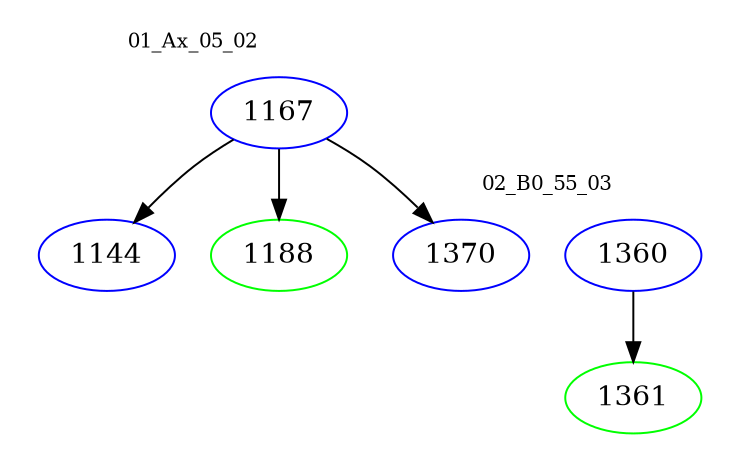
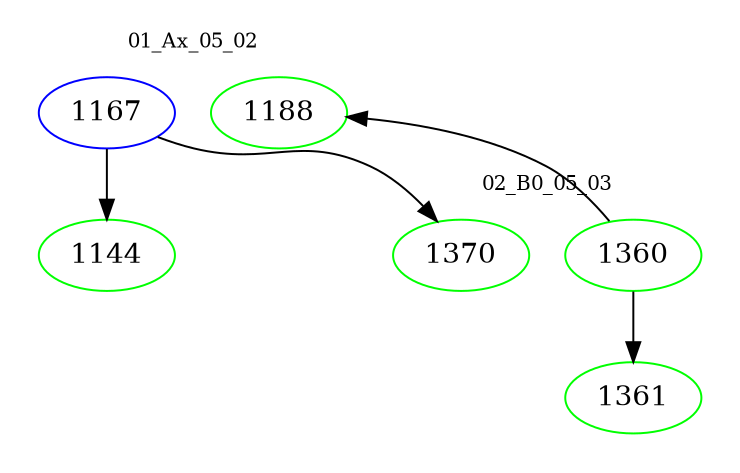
edge "1167" -> "1188": now "1360" -> "1188"
cluster "02_B0_55_03": label "02_B0_55_03" -> "02_B0_05_03"
node "1144": color blue -> green
node "1370": color blue -> green
node "1360": color blue -> green
